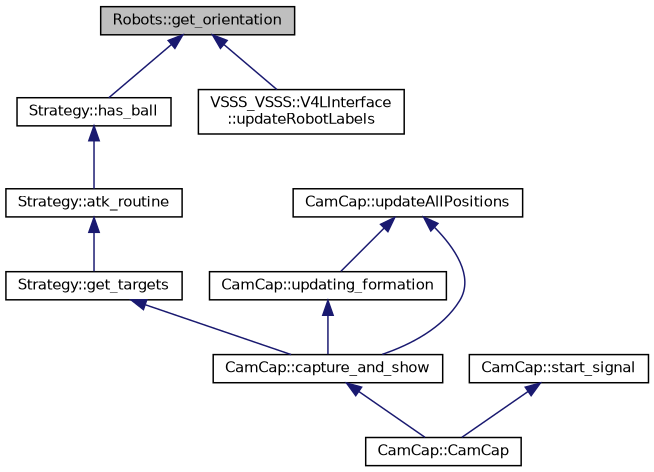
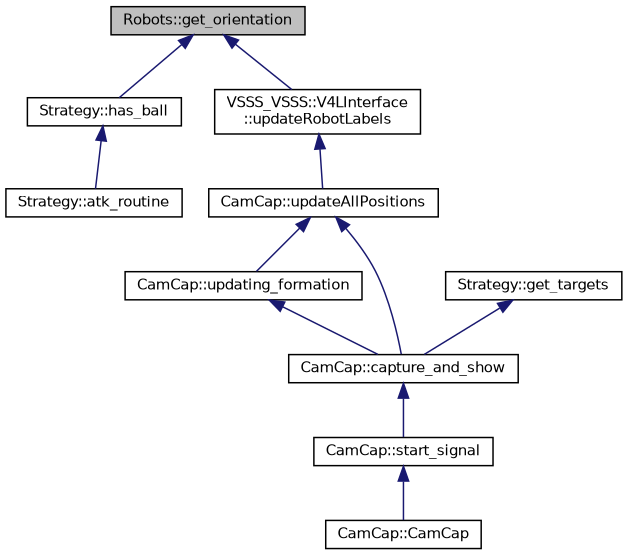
edge "CamCap::updateAllPositions" -> "VSSS_VSSS::V4LInterface ::updateRobotLabels": added
edge "Strategy::get_targets" -> "Strategy::atk_routine": removed
edge "CamCap::CamCap" -> "CamCap::capture_and_show": now "CamCap::start_signal" -> "CamCap::capture_and_show"
